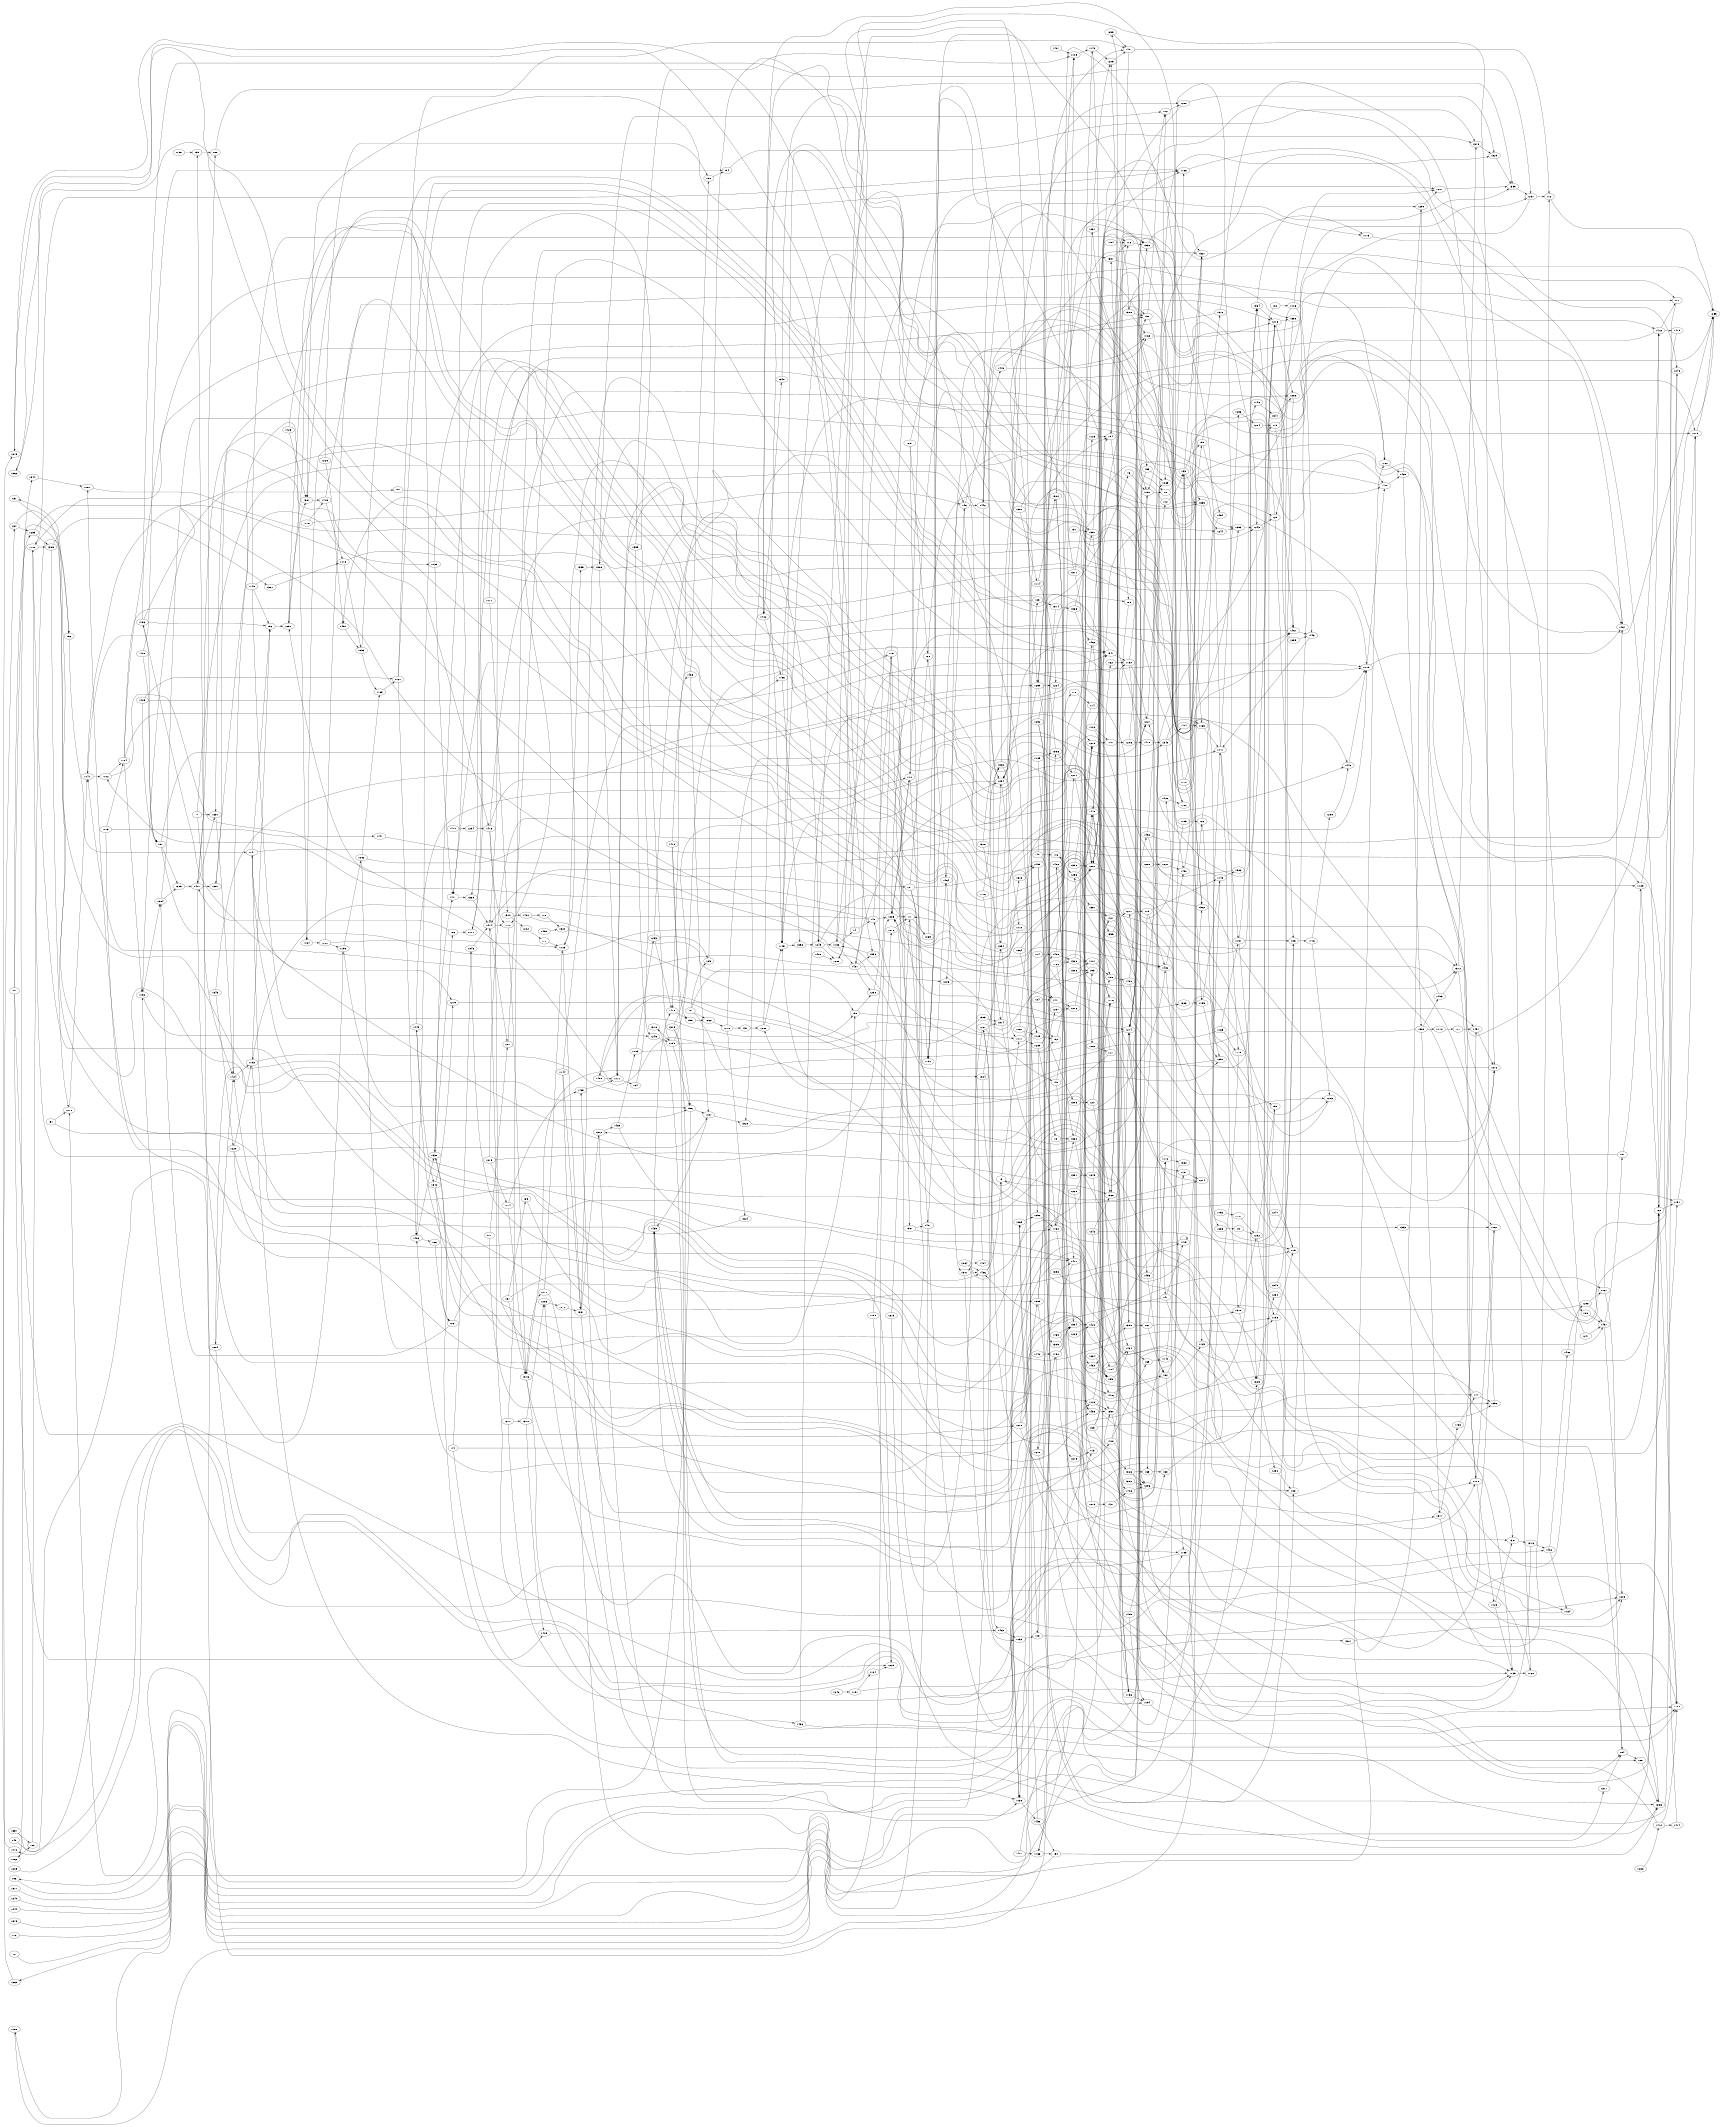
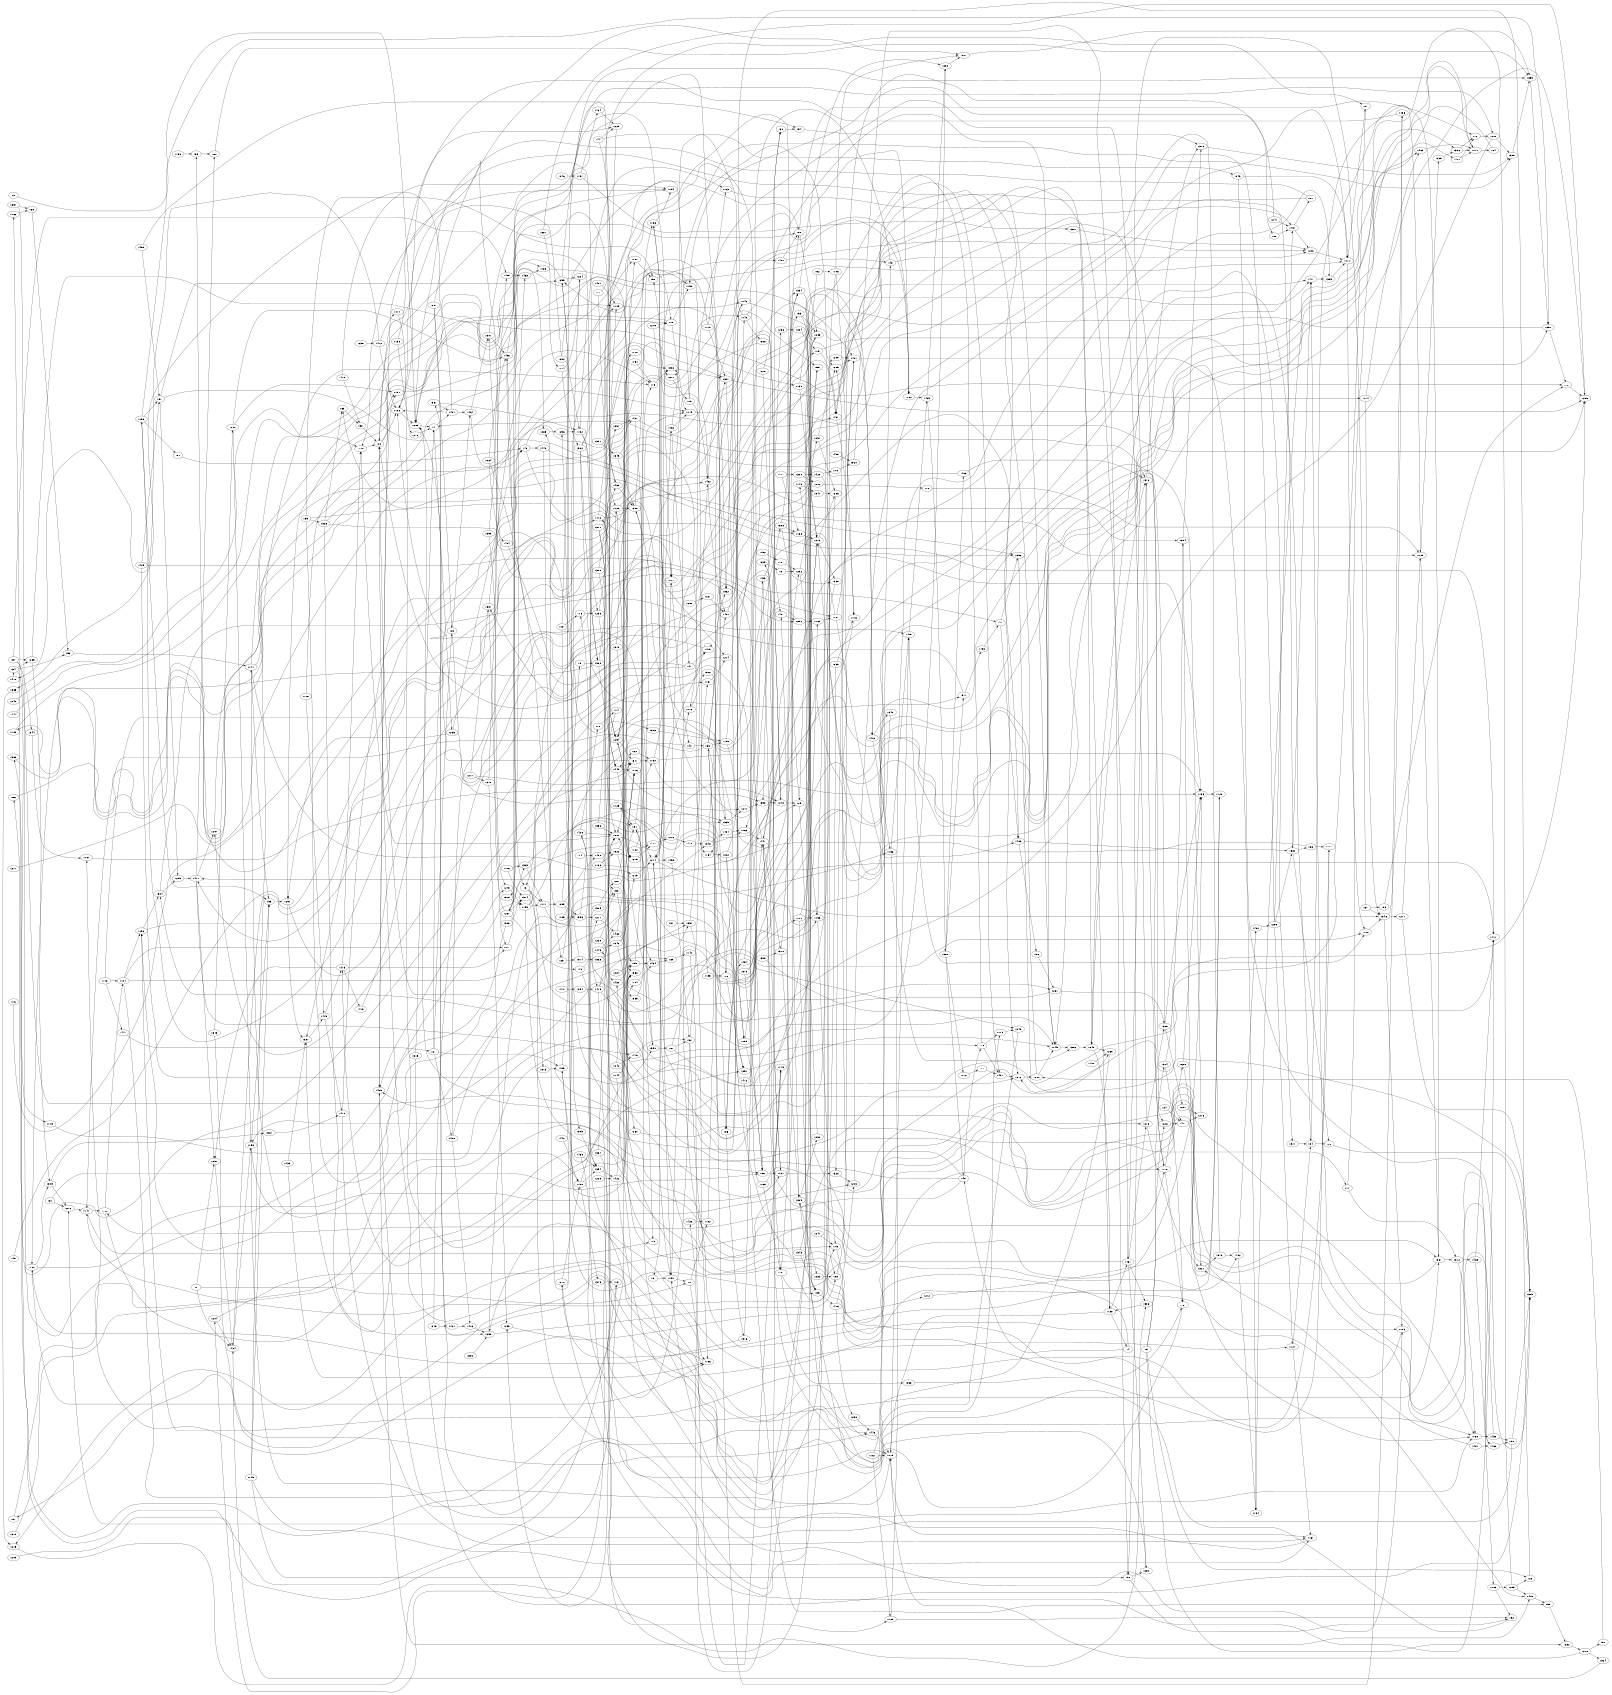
edge "v189" -> "v473": reversed
edge "v437" -> "v254": now "v437" -> "v278"
edge "v489" -> "v305": reversed
node "v115": added
node "v128": label "v128" -> "v628"
